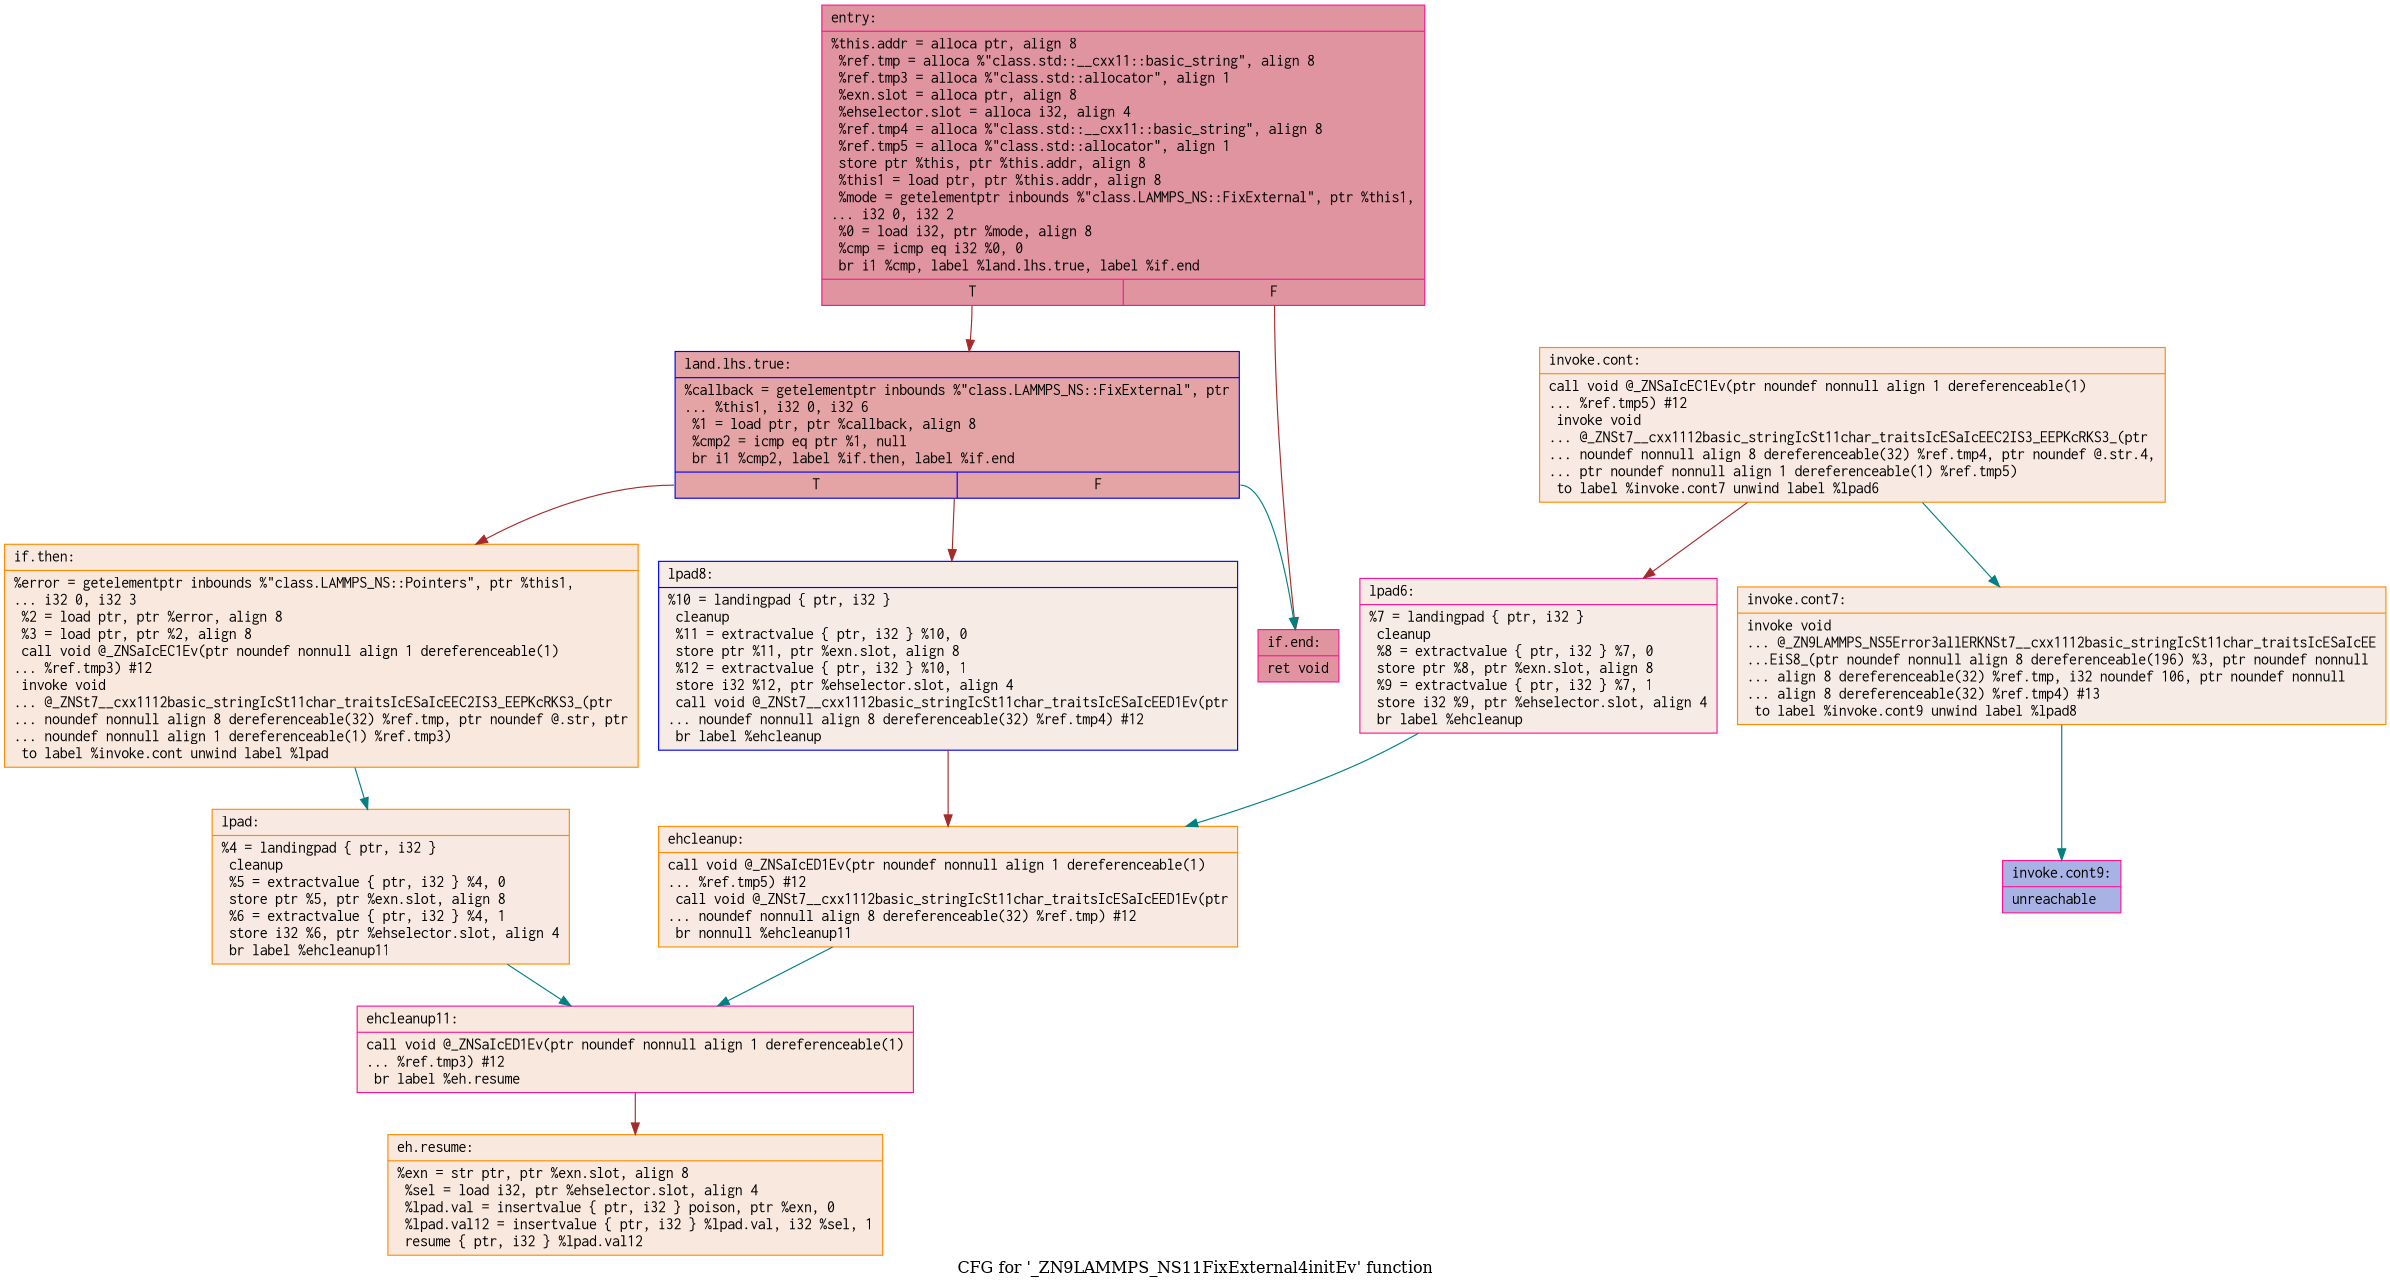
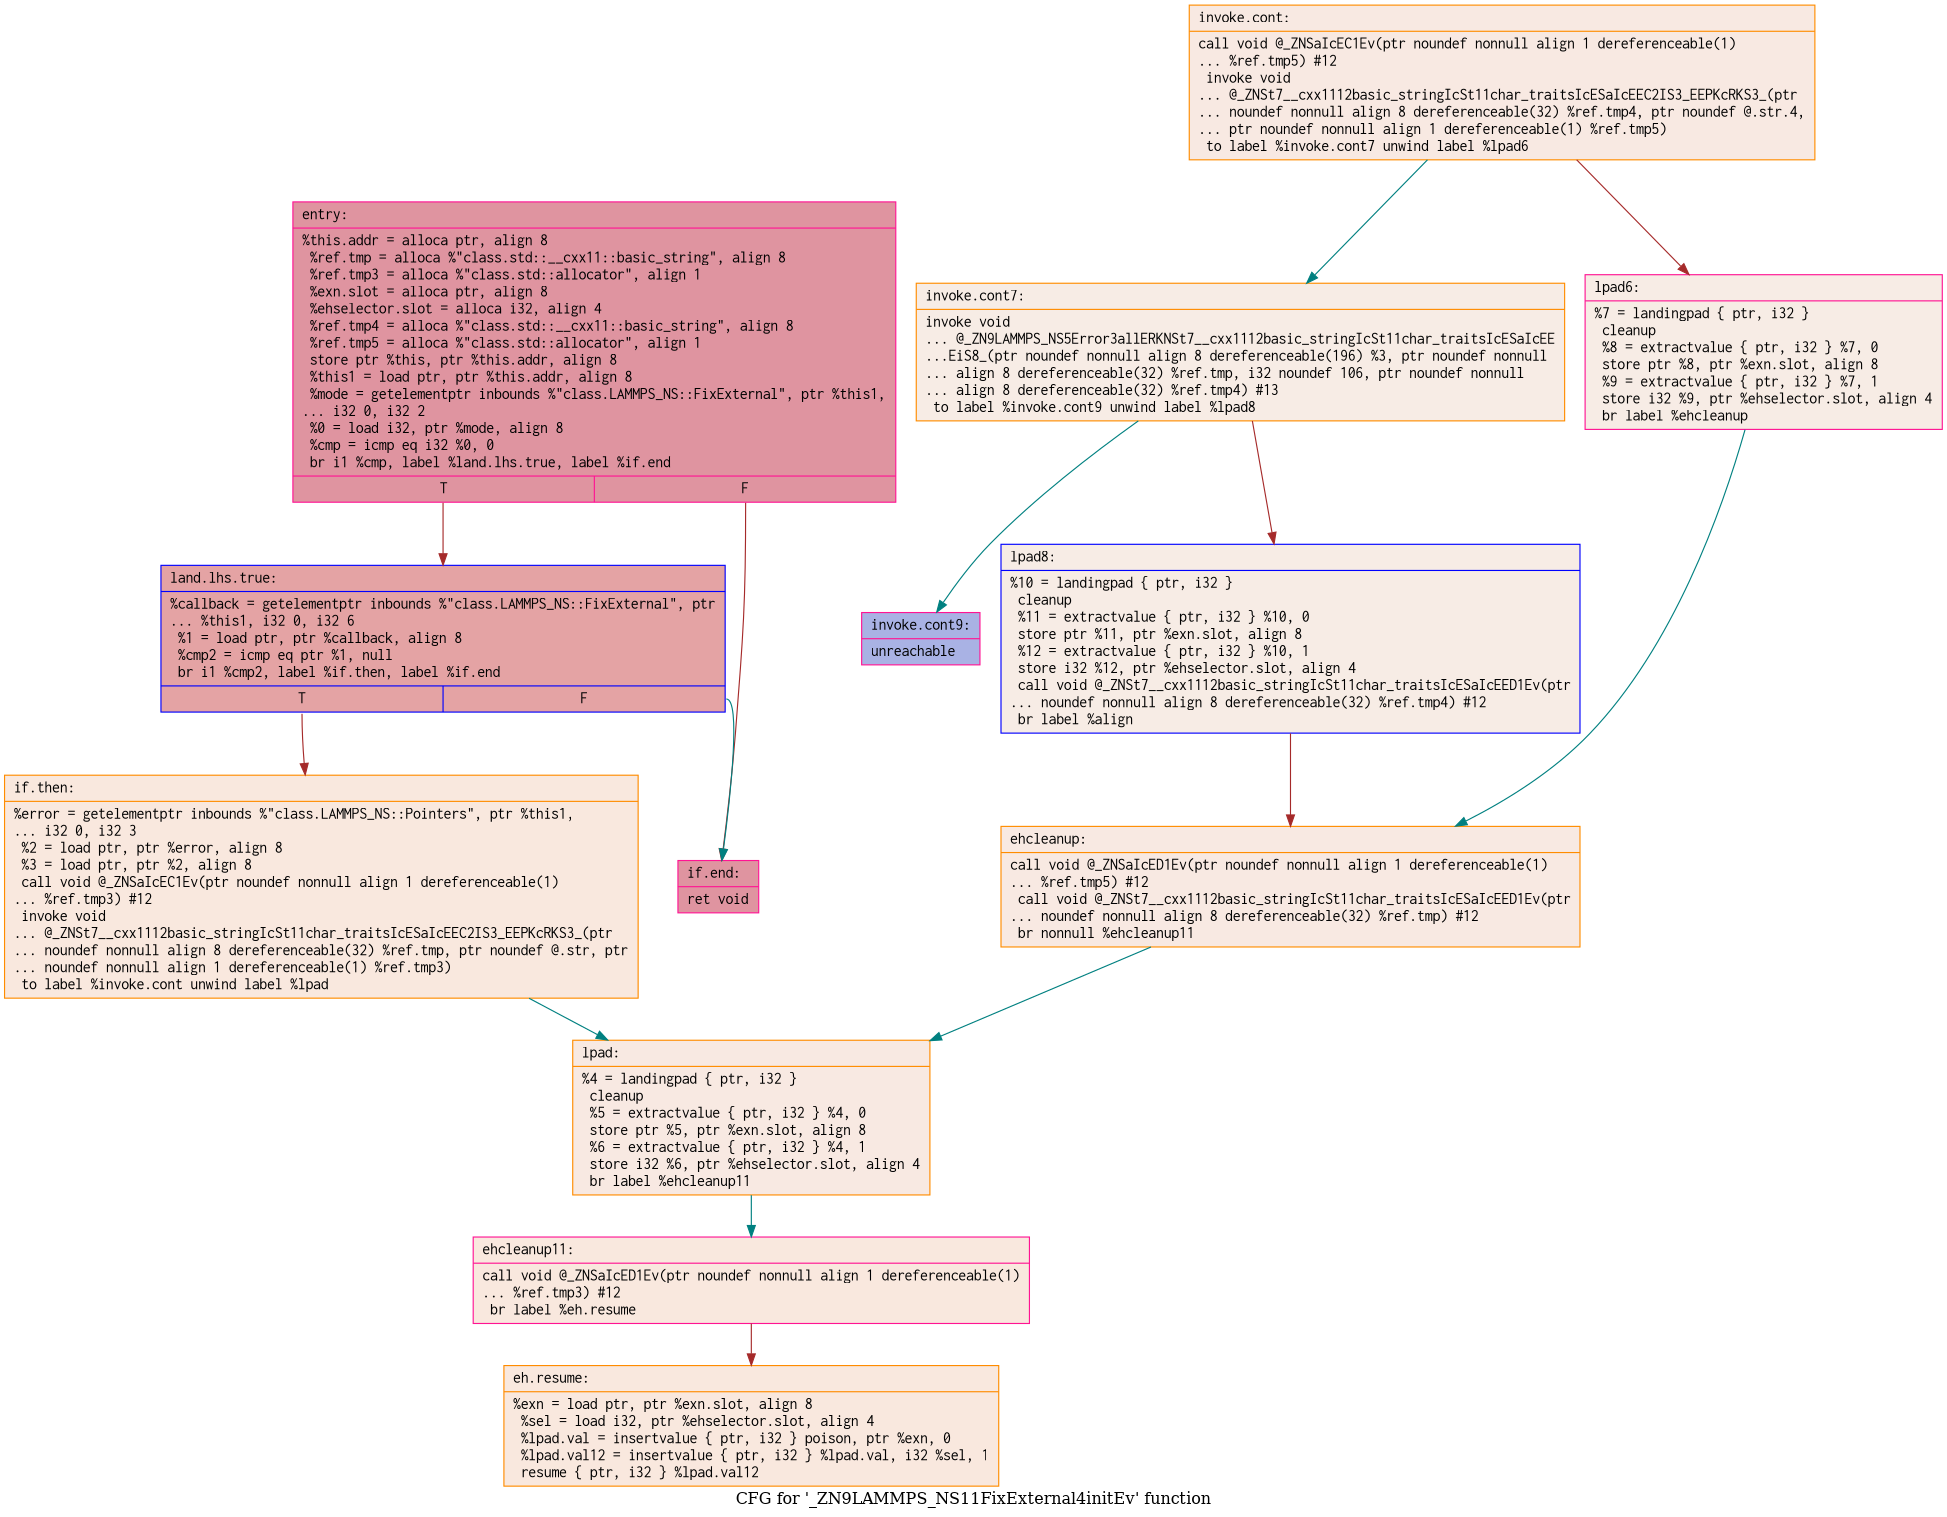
edge "land.lhs.true:" -> "lpad8:": now "invoke.cont7:" -> "lpad8:"
node "lpad8:": text "br label %ehcleanup" -> "br label %align"
edge "ehcleanup:" -> "ehcleanup11:": now "ehcleanup:" -> "lpad:"
node "eh.resume:": text "%exn = str ptr, ptr %exn.slot, align 8" -> "%exn = load ptr, ptr %exn.slot, align 8"
